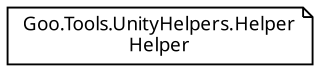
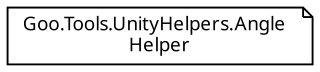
node "Goo.Tools.UnityHelpers.Helper Helper": label "Goo.Tools.UnityHelpers.Helper Helper" -> "Goo.Tools.UnityHelpers.Angle Helper"
